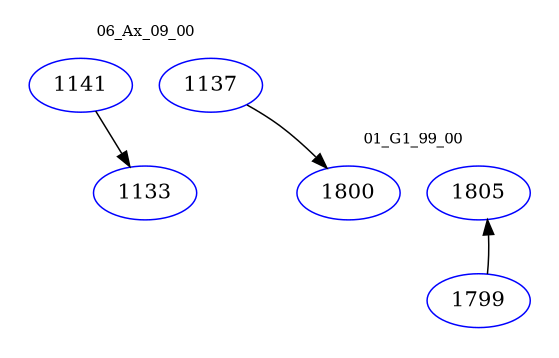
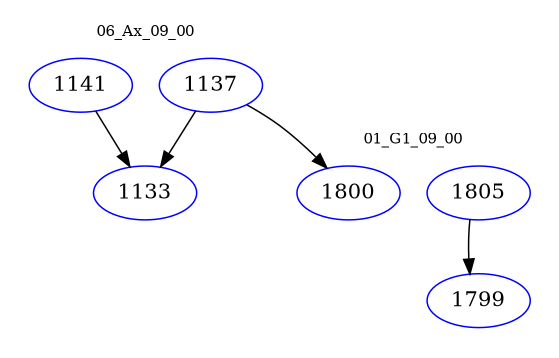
edge "1137" -> "1133": added
cluster "01_G1_99_00": label "01_G1_99_00" -> "01_G1_09_00"
edge "1799" -> "1805": reversed
